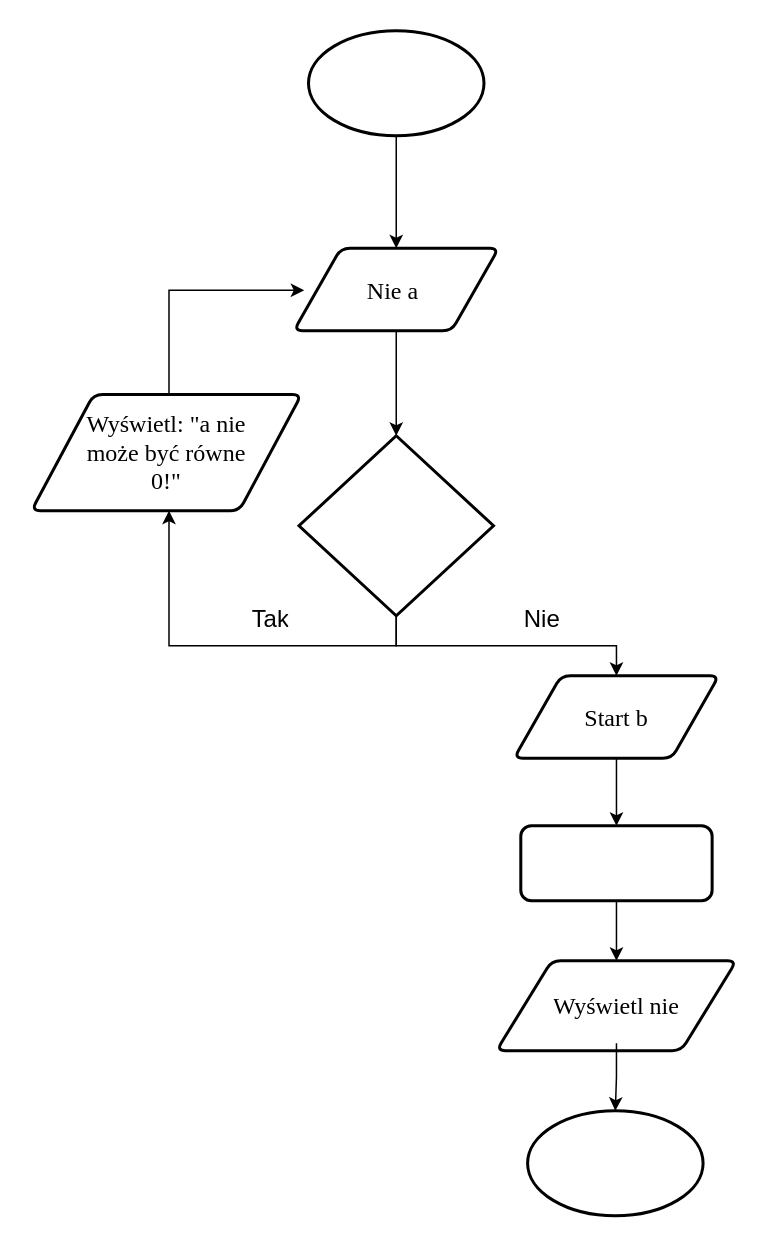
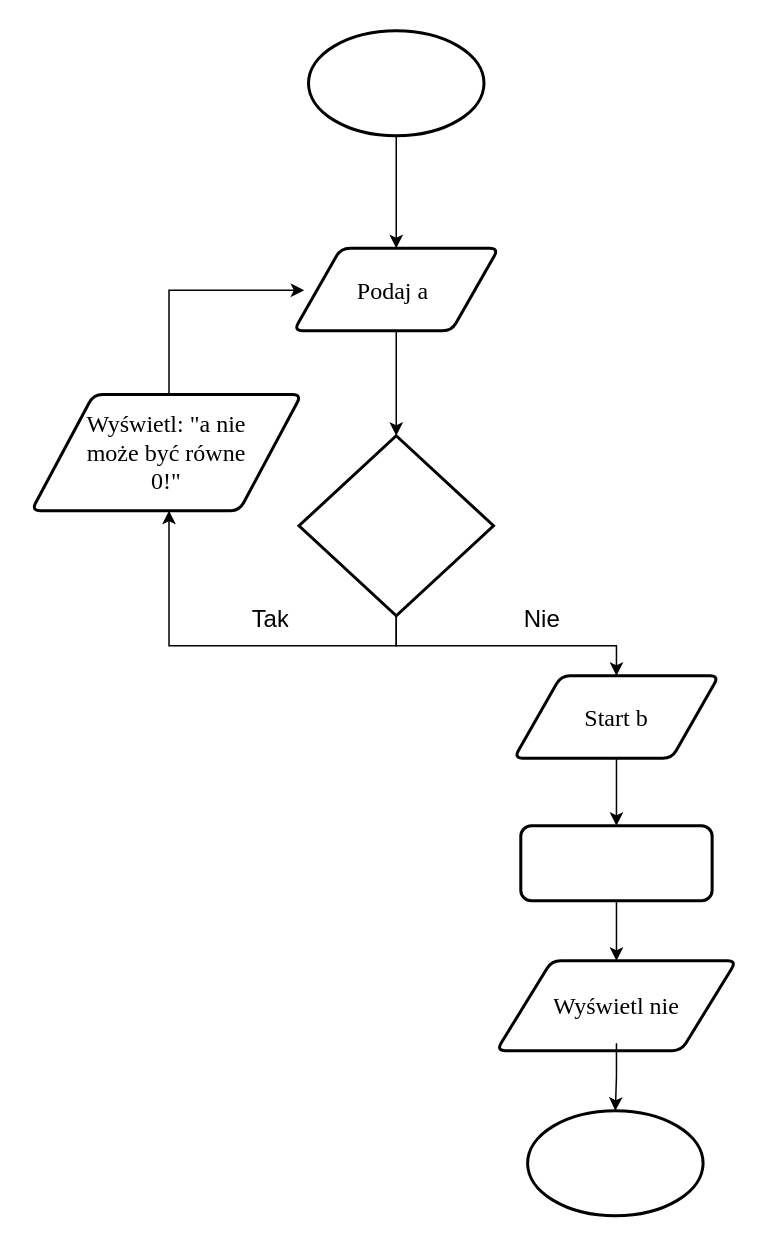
node "Nie a": label "Nie a" -> "Podaj a"
